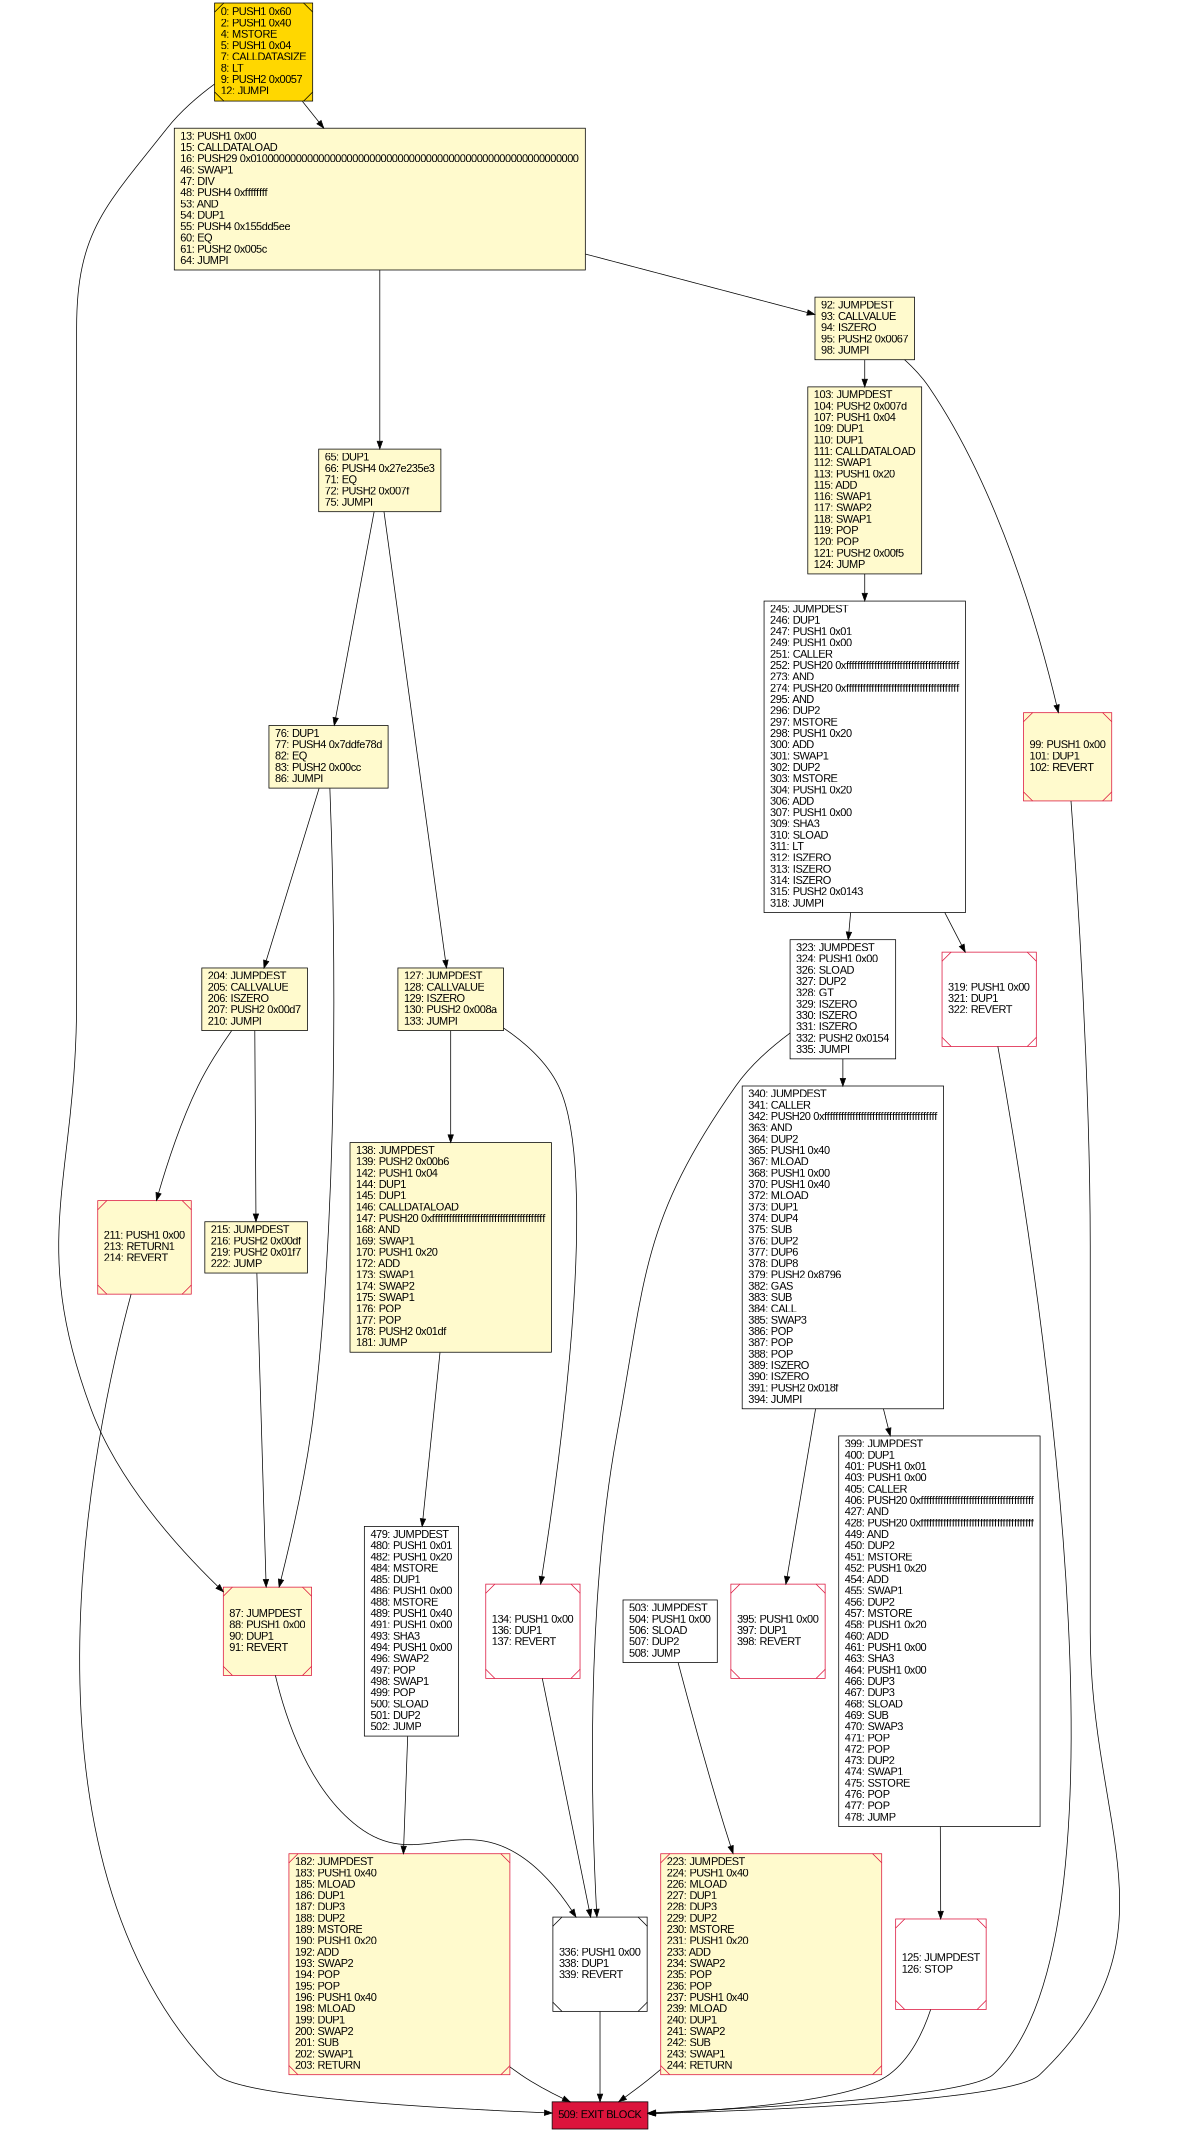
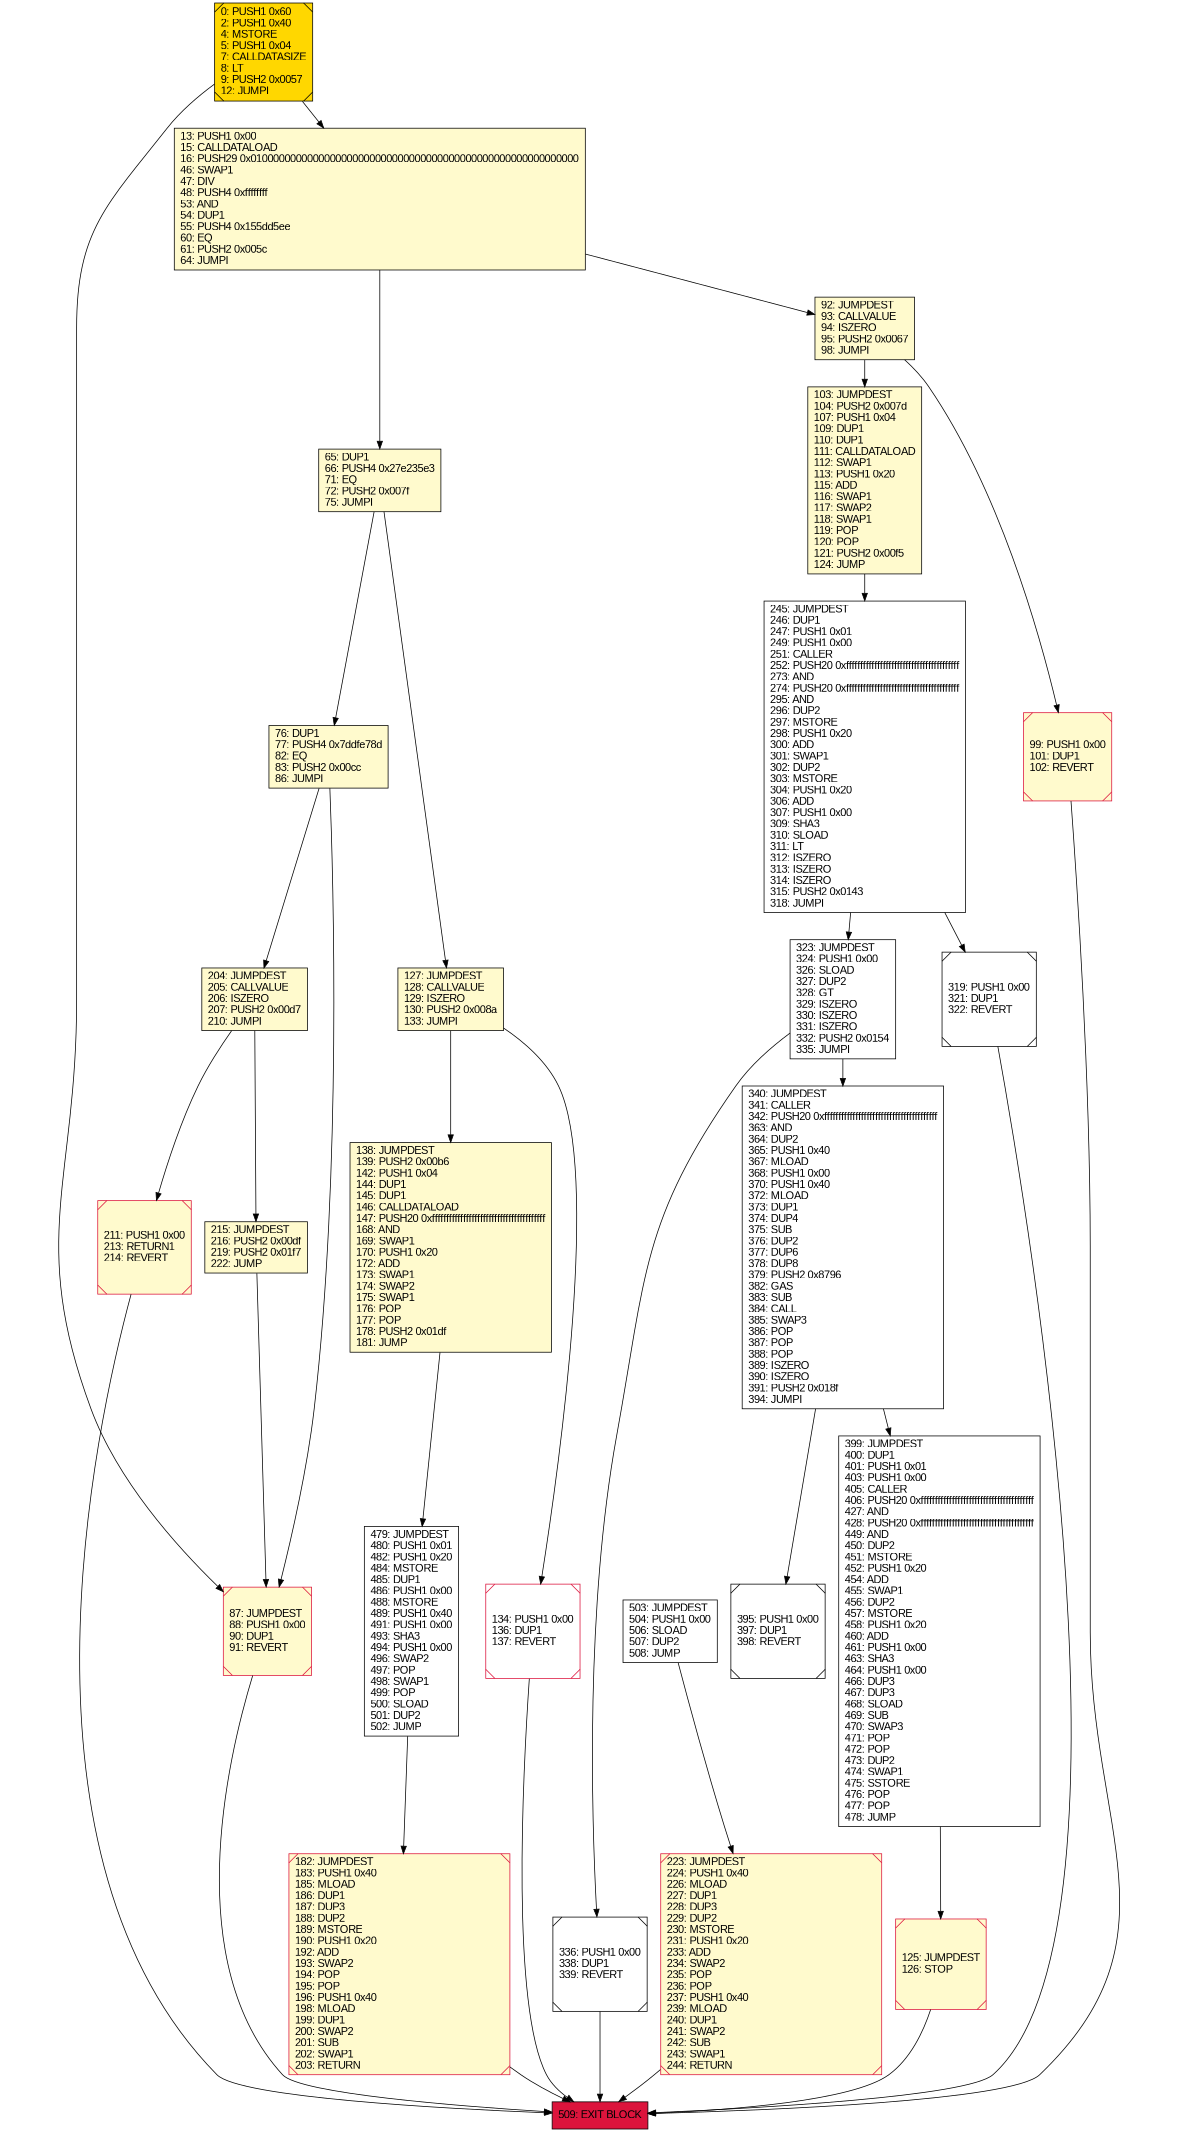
node "319: PUSH1 0x00 321: DUP1 322: REVERT": color crimson -> black
node "395: PUSH1 0x00 397: DUP1 398: REVERT": color crimson -> black
edge "134: PUSH1 0x00 136: DUP1 137: REVERT" -> "336: PUSH1 0x00 338: DUP1 339: REVERT": now "134: PUSH1 0x00 136: DUP1 137: REVERT" -> "509: EXIT BLOCK"
edge "87: JUMPDEST 88: PUSH1 0x00 90: DUP1 91: REVERT" -> "336: PUSH1 0x00 338: DUP1 339: REVERT": now "87: JUMPDEST 88: PUSH1 0x00 90: DUP1 91: REVERT" -> "509: EXIT BLOCK"
node "125: JUMPDEST 126: STOP": fillcolor white -> lemonchiffon
